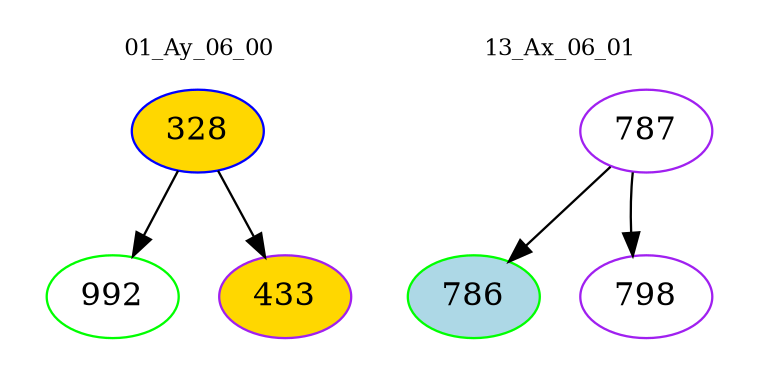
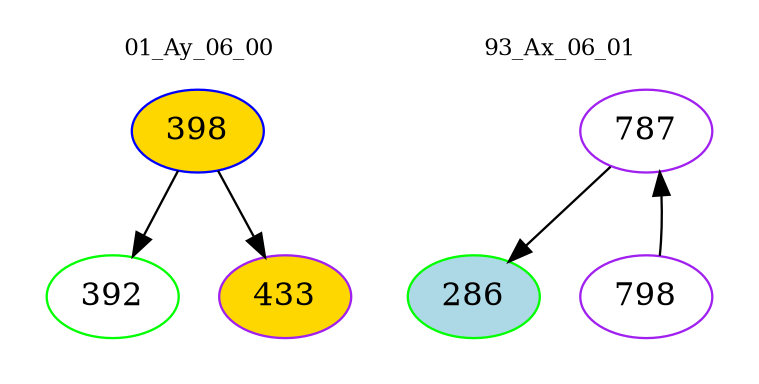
cluster "13_Ax_06_01": label "13_Ax_06_01" -> "93_Ax_06_01"
node "328": label "328" -> "398"
edge "787" -> "798": reversed
node "992": label "992" -> "392"
node "786": label "786" -> "286"
